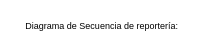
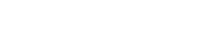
node "Diagrama de Secuencia de reportería:": removed
